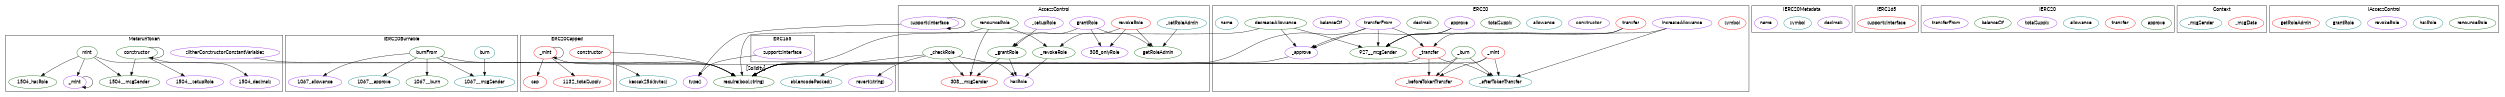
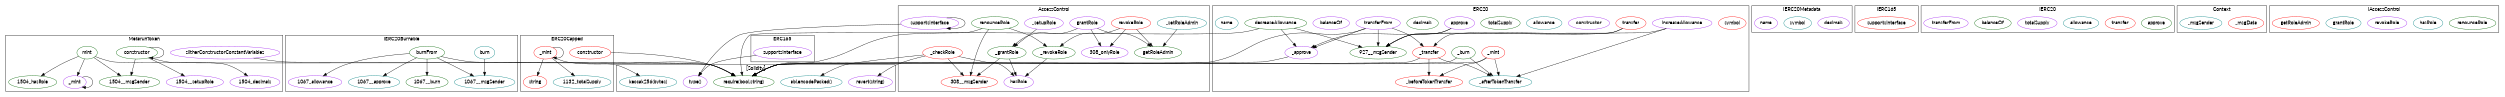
node "_checkRole": color darkgreen -> red
edge "_burn" -> "_beforeTokenTransfer": removed
node "cap": label "cap" -> "string"
node "1132_totalSupply": color red -> teal
